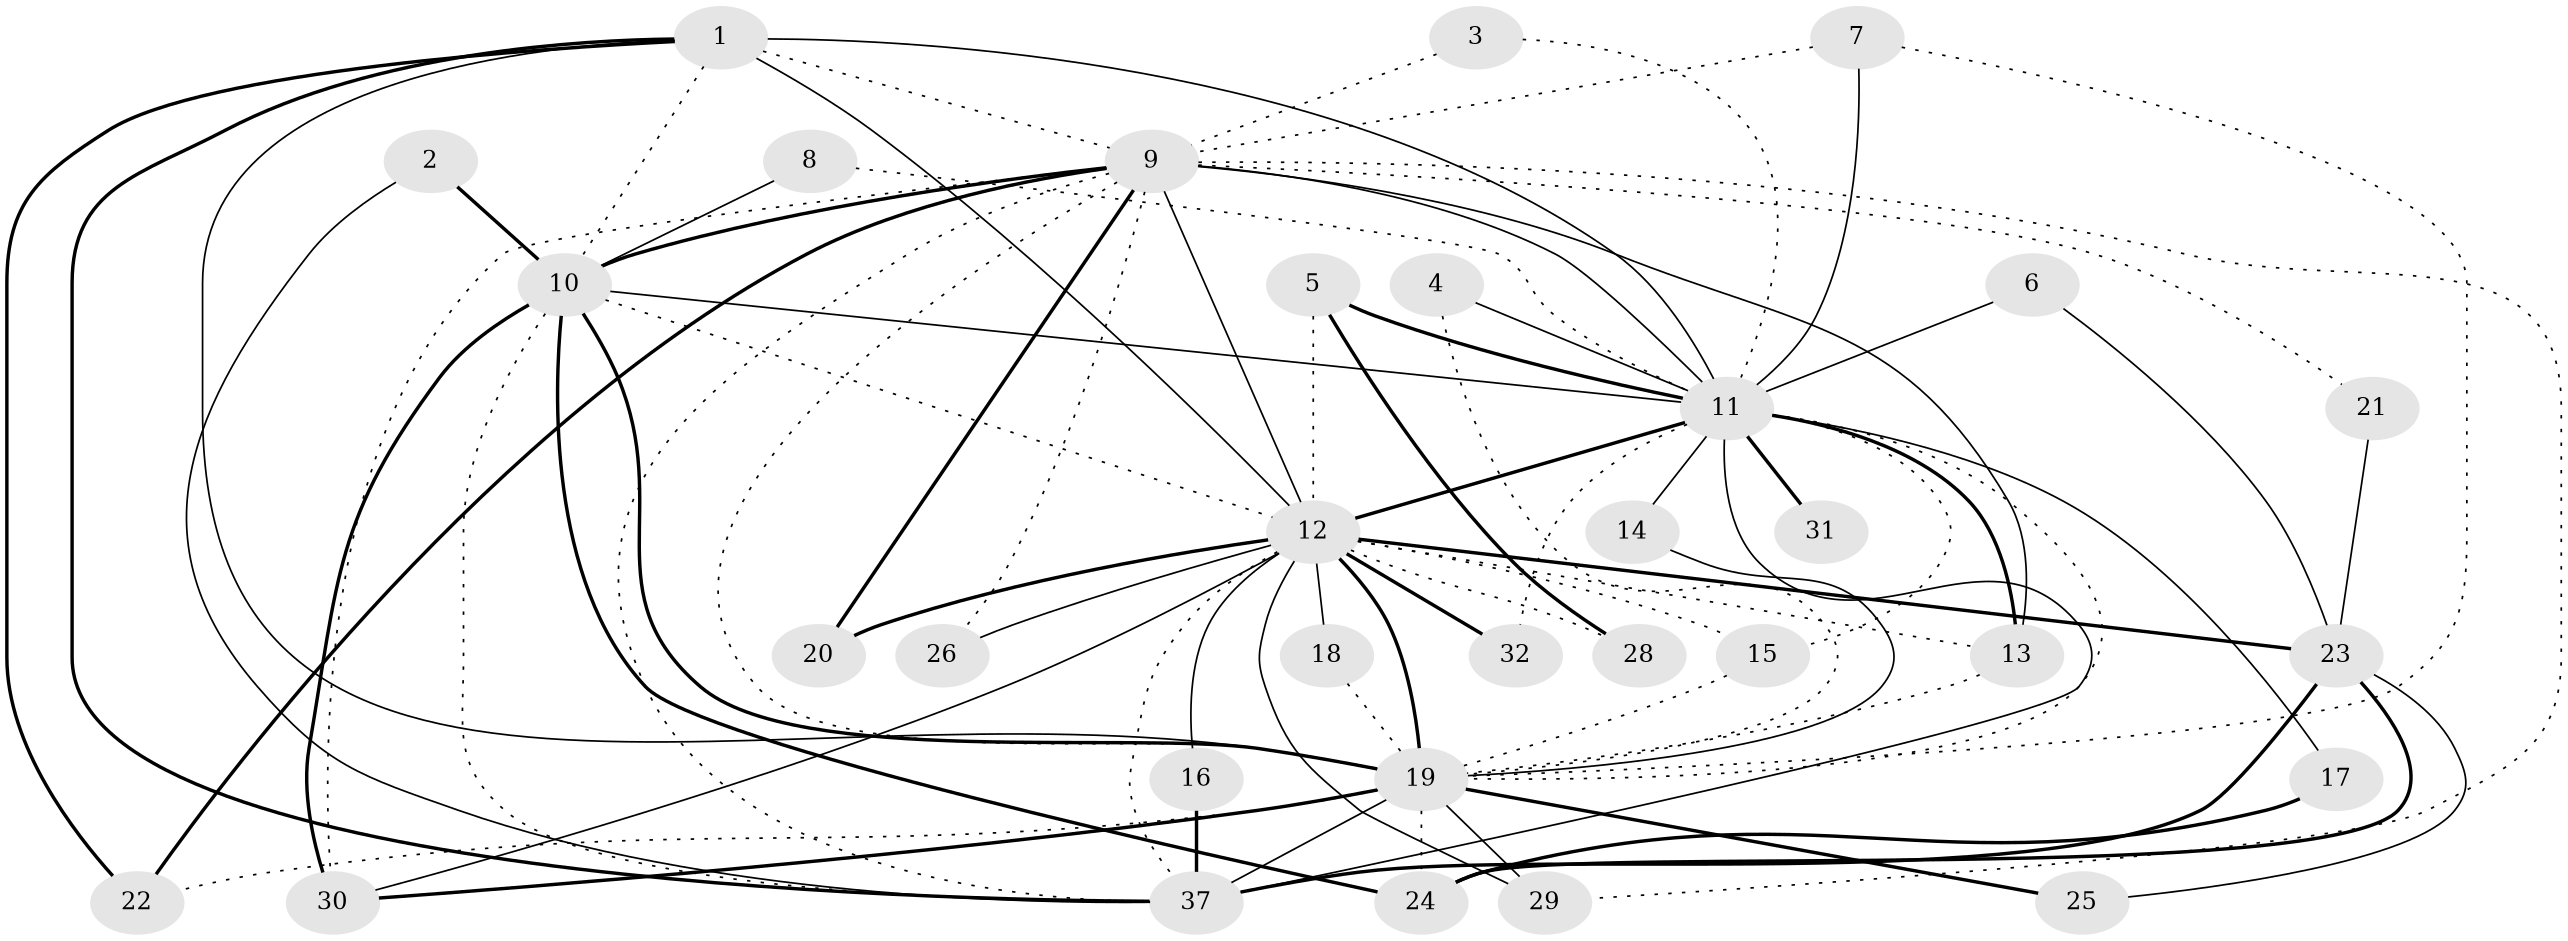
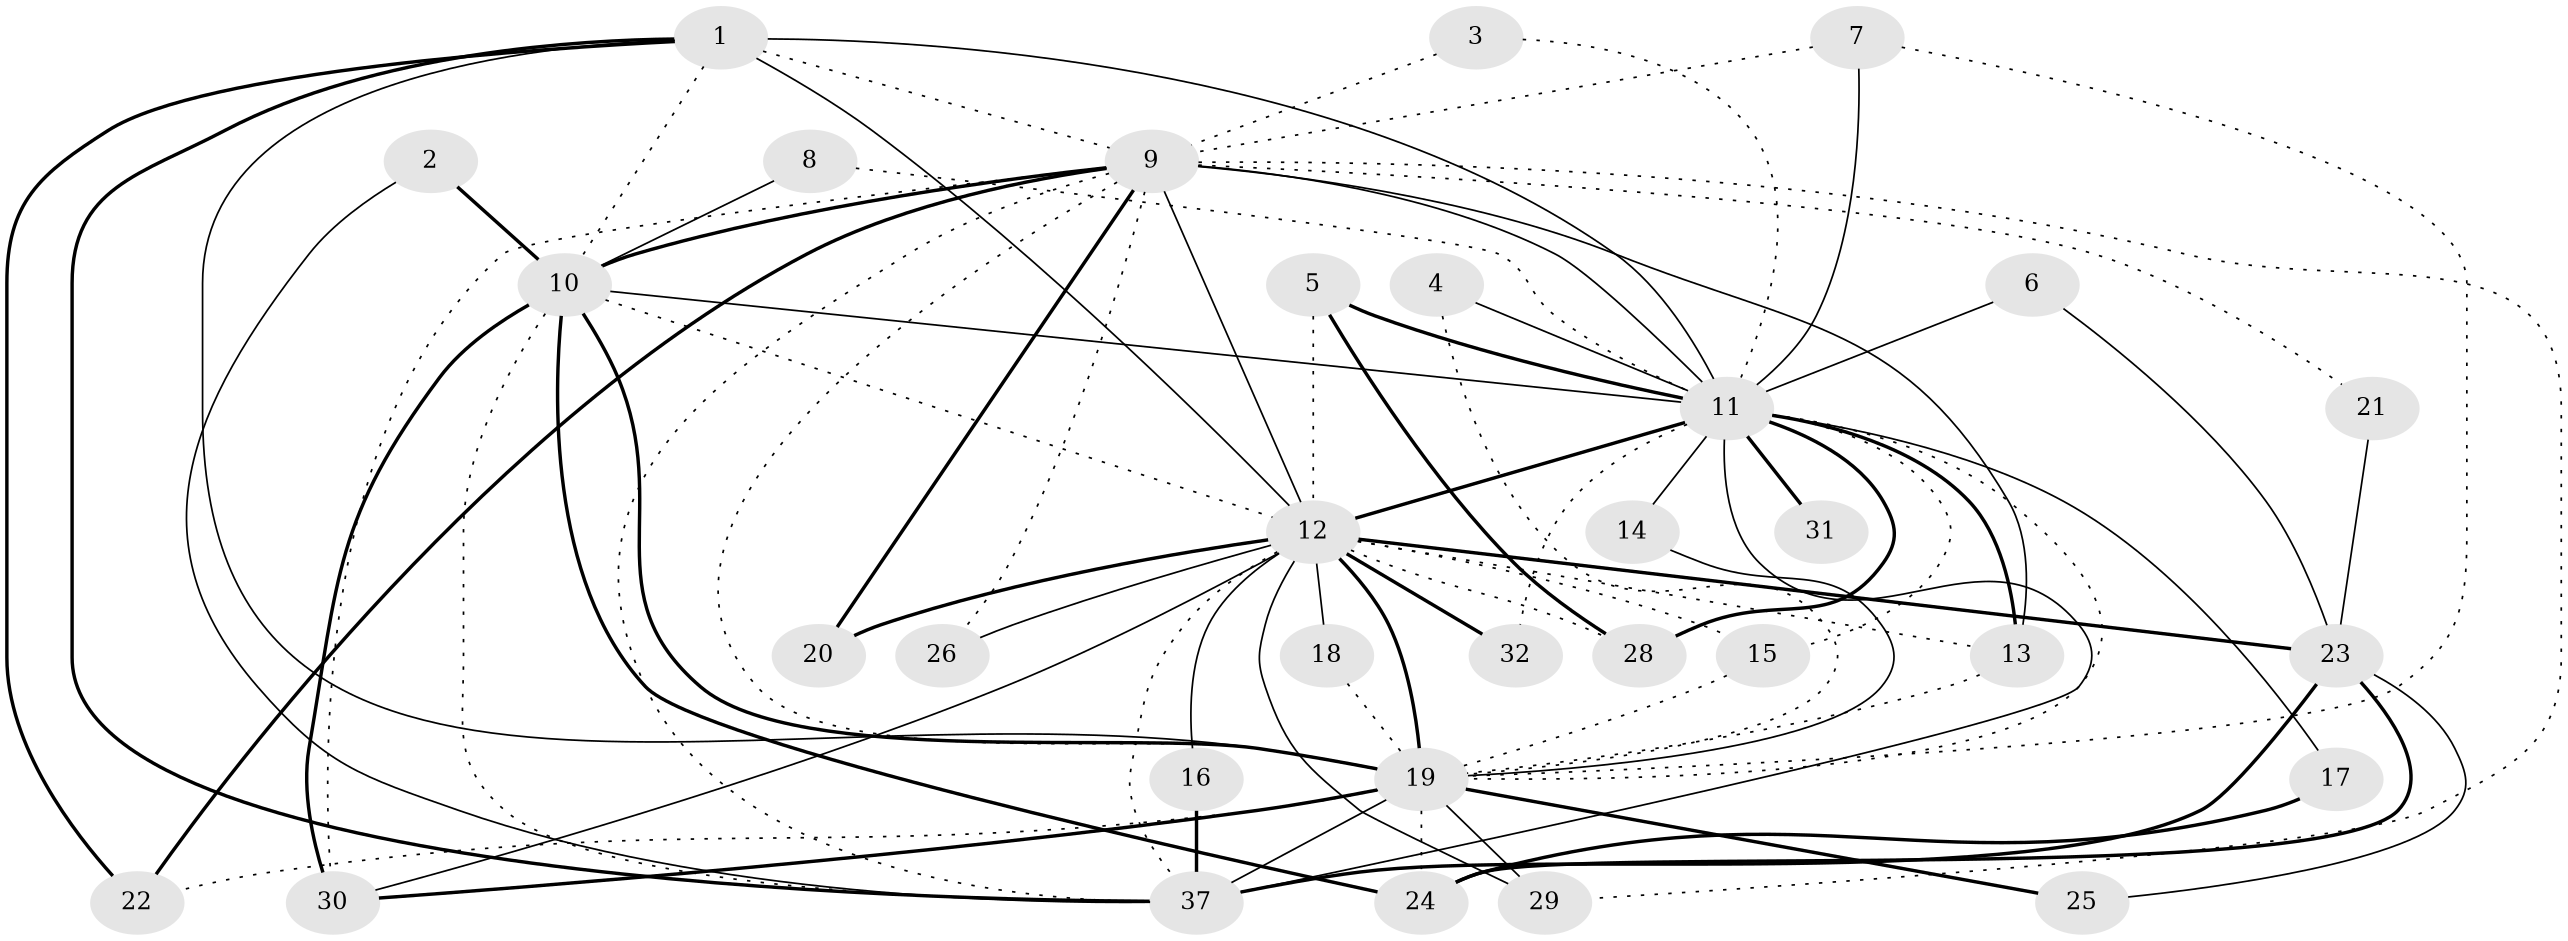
edge "11" -- "28": added
